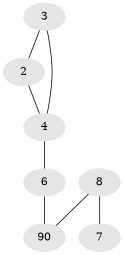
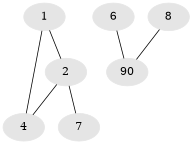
node "3": label "3" -> "1"
edge "4" -- "6": removed
edge "8" -- "7": now "2" -- "7"
